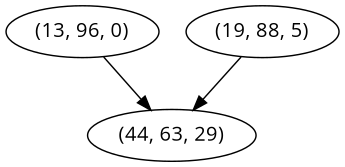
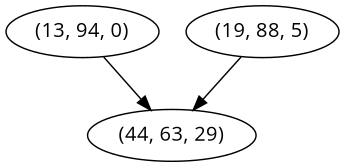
node "(13, 96, 0)": label "(13, 96, 0)" -> "(13, 94, 0)"
